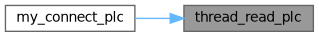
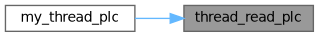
node "my_connect_plc": label "my_connect_plc" -> "my_thread_plc"
